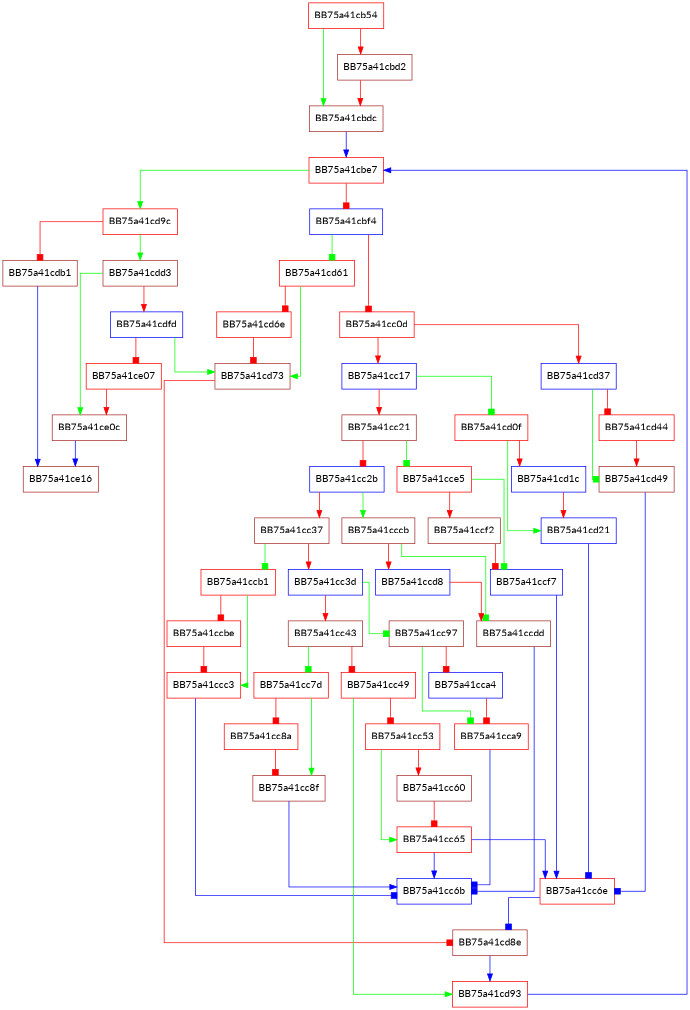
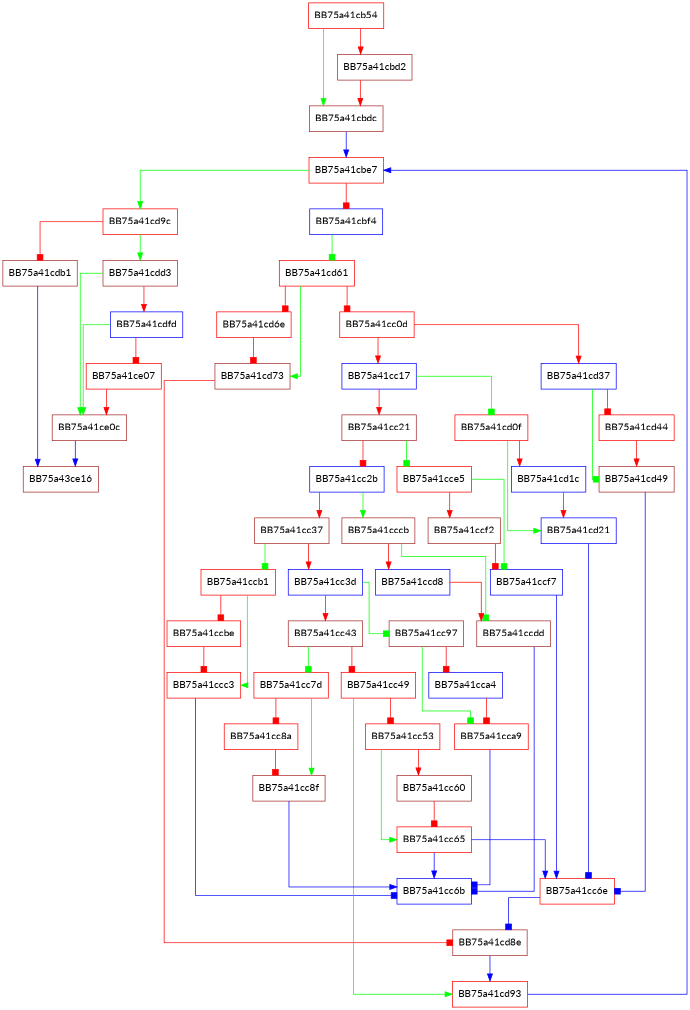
edge "BB75a41cbf4" -> "BB75a41cc0d": now "BB75a41cd61" -> "BB75a41cc0d"
edge "BB75a41cdfd" -> "BB75a41cd73": now "BB75a41cdfd" -> "BB75a41ce0c"
node "BB75a41ce16": label "BB75a41ce16" -> "BB75a43ce16"
